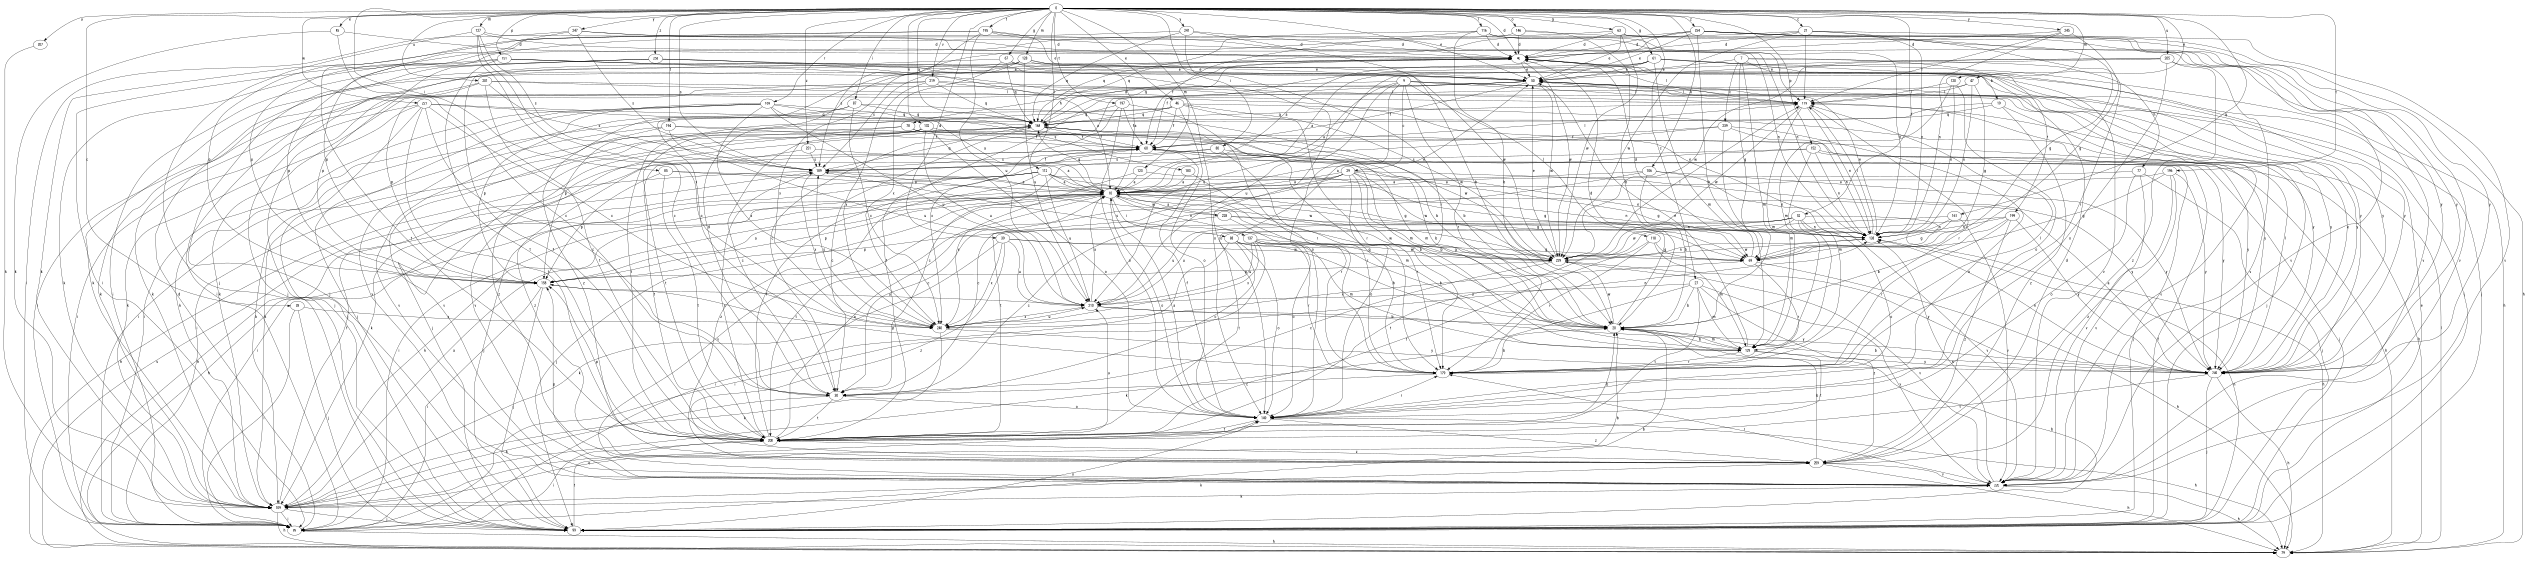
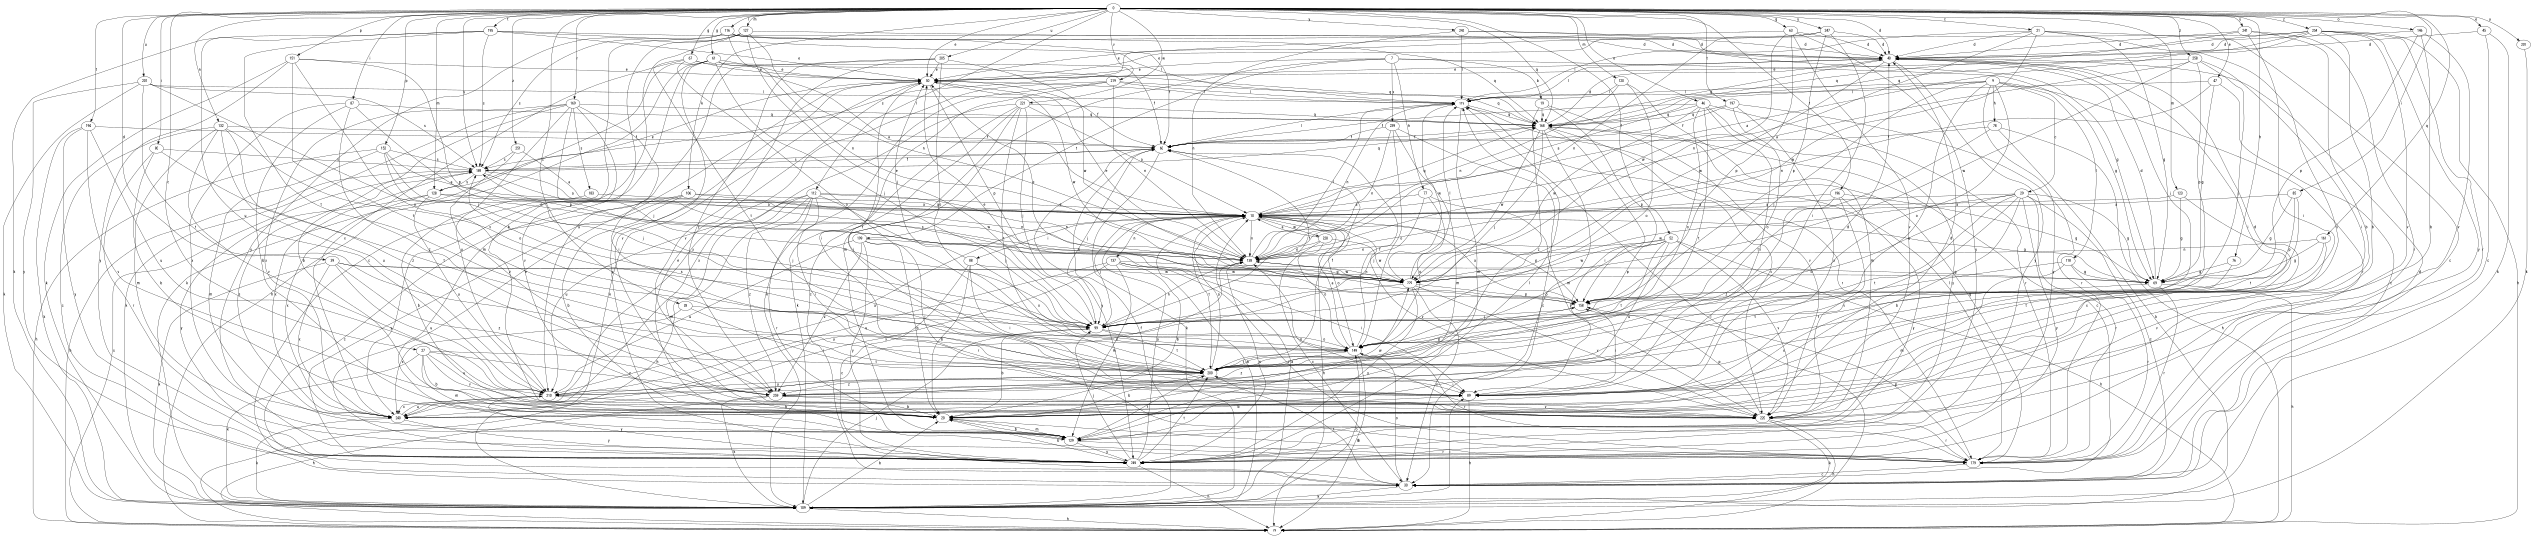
edge "128" -> "189": reversed
node "76": added
edge "158" -> "210": now "229" -> "210"
